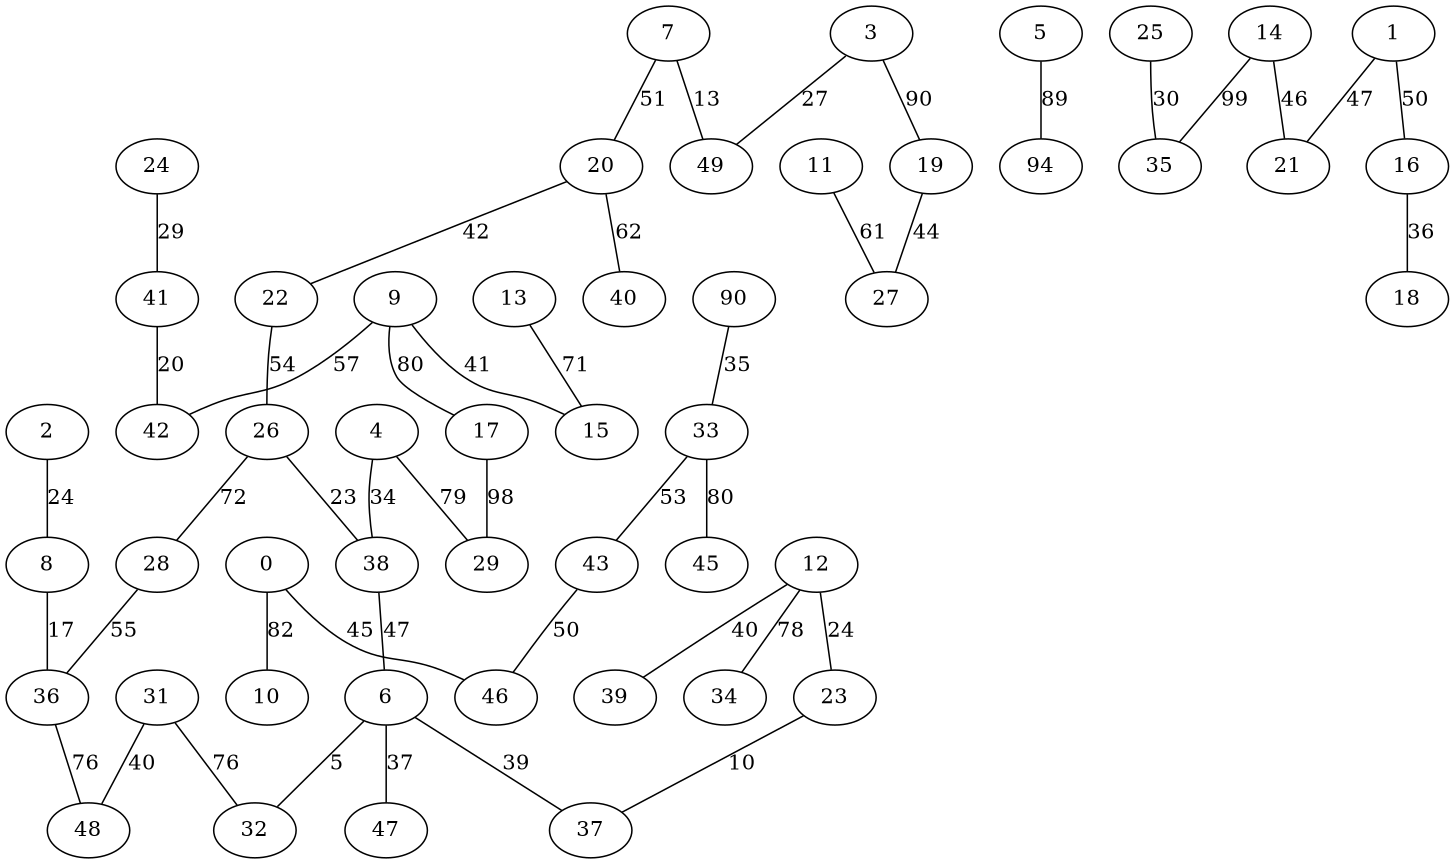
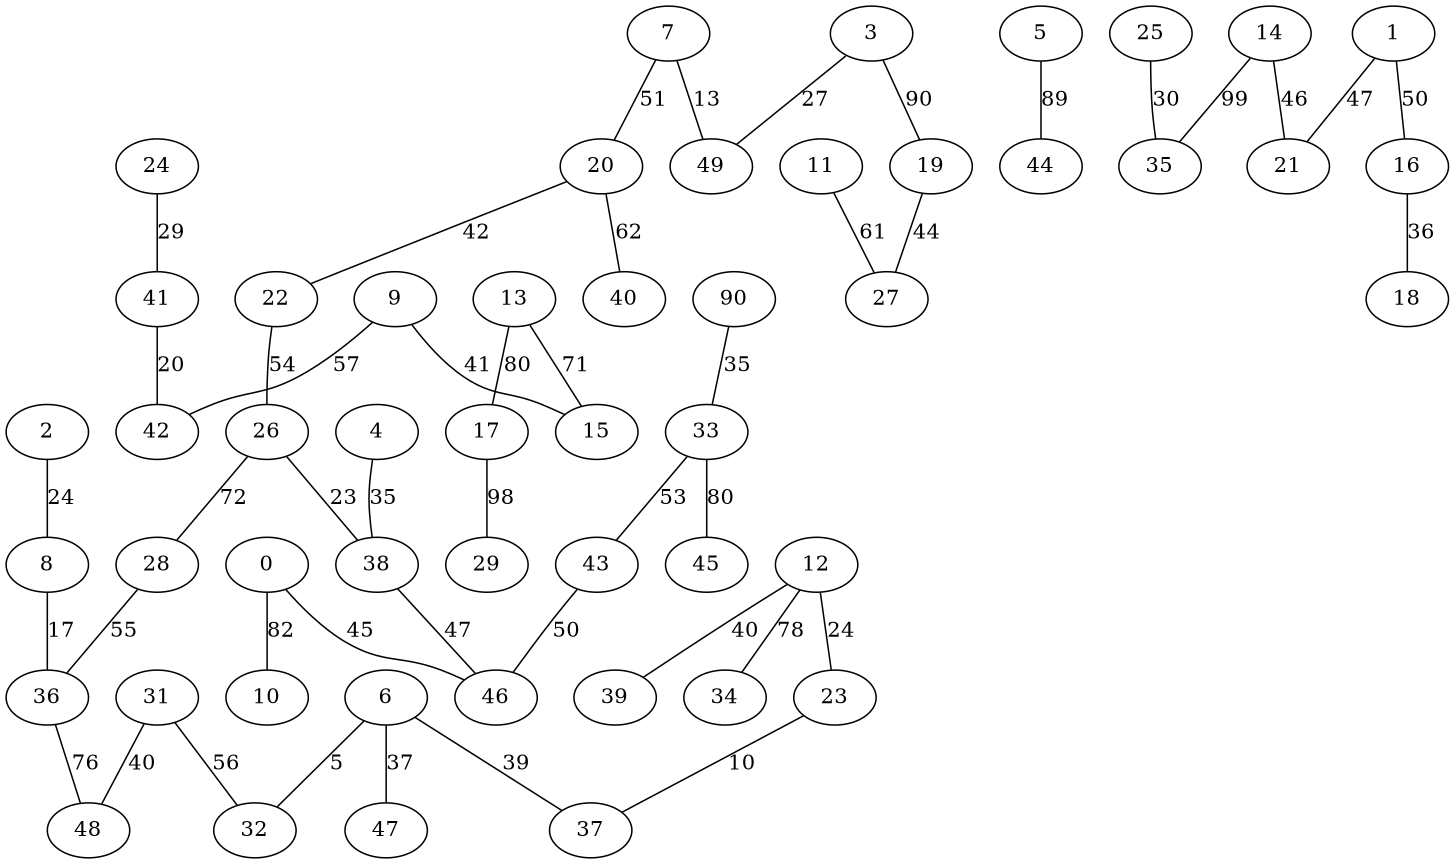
node "94": label "94" -> "44"
edge "9" -- "17": now "13" -- "17"
edge "4" -- "38": label "34" -> "35"
edge "4" -- "29": removed, label "79"
edge "38" -- "6": now "38" -- "46"
edge "31" -- "32": label "76" -> "56"
